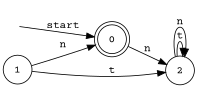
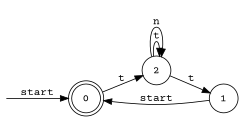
edge "1" -> "0": label "n" -> "start"
edge "0" -> "2": label "n" -> "t"
edge "1" -> "2": reversed
